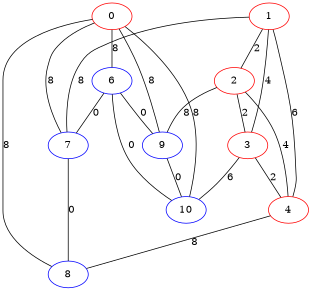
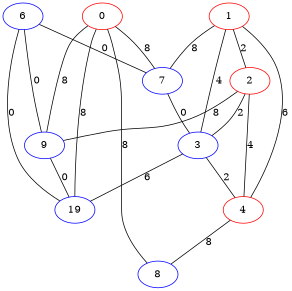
edge "0" -- "6": removed, label "8"
node "3": color red -> blue
edge "7" -- "8": now "7" -- "3"
node "10": label "10" -> "19"
